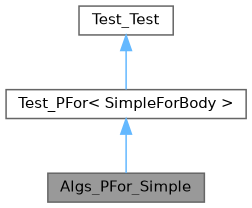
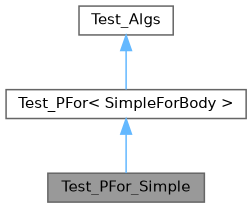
node "Test_Test": label "Test_Test" -> "Test_Algs"
node "Algs_PFor_Simple": label "Algs_PFor_Simple" -> "Test_PFor_Simple"
